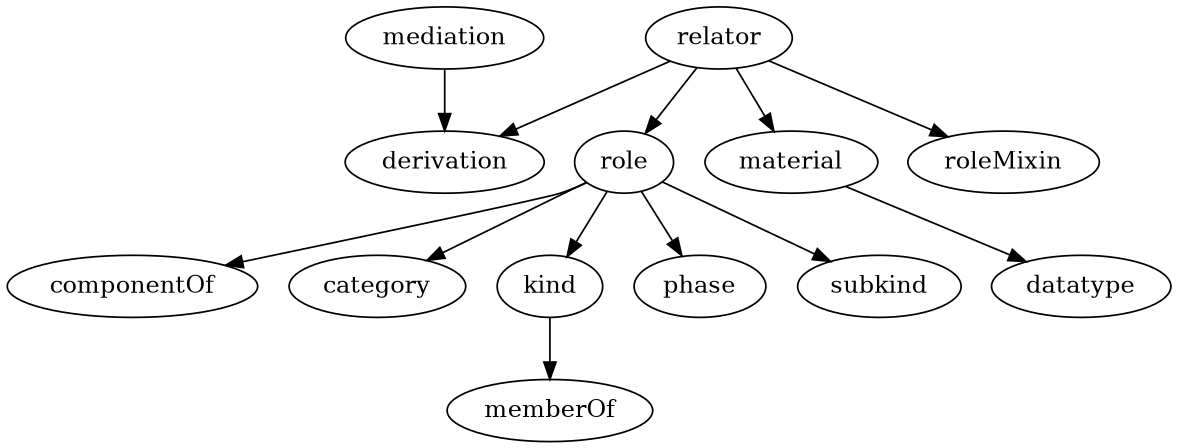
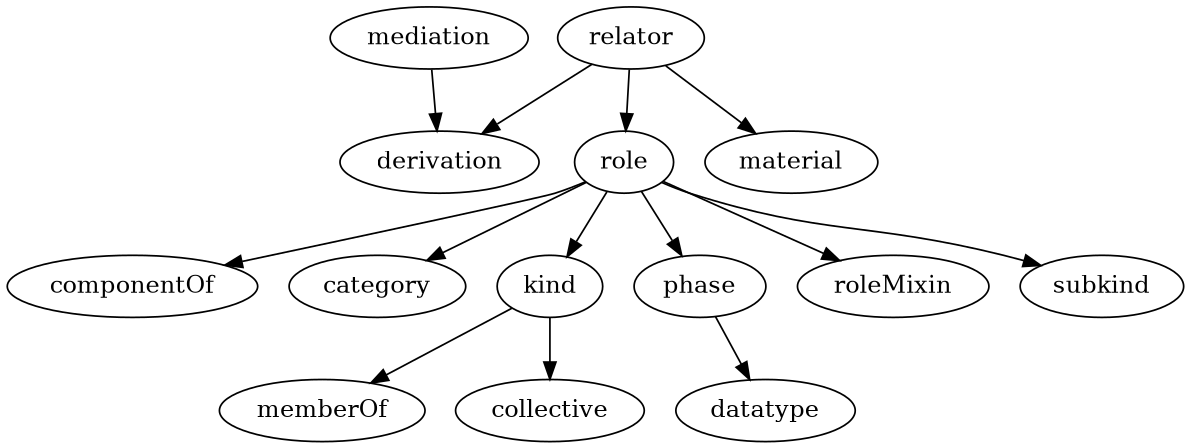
edge "relator" -> "roleMixin": now "role" -> "roleMixin"
edge "material" -> "datatype": now "phase" -> "datatype"
node "collective": added
